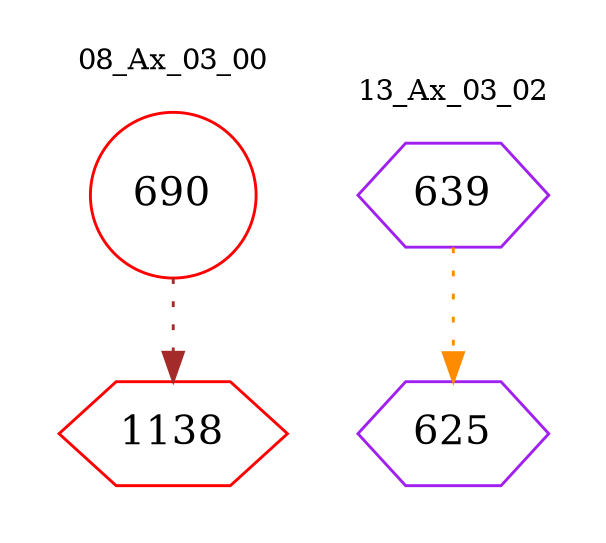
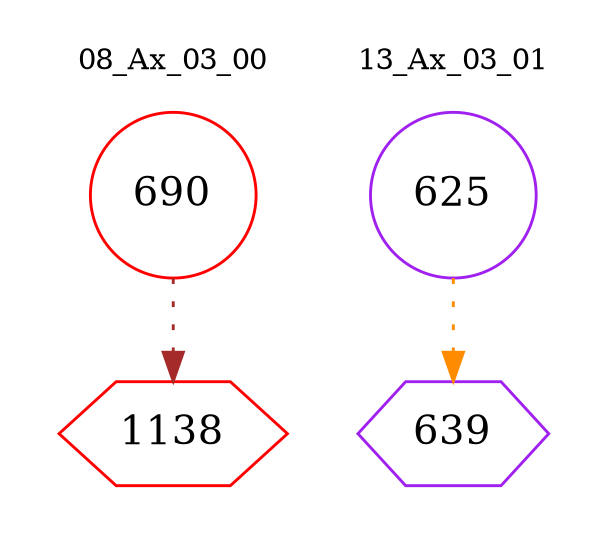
cluster "13_Ax_03_02": label "13_Ax_03_02" -> "13_Ax_03_01"
edge "639" -> "625": reversed
node "625": shape hexagon -> circle
